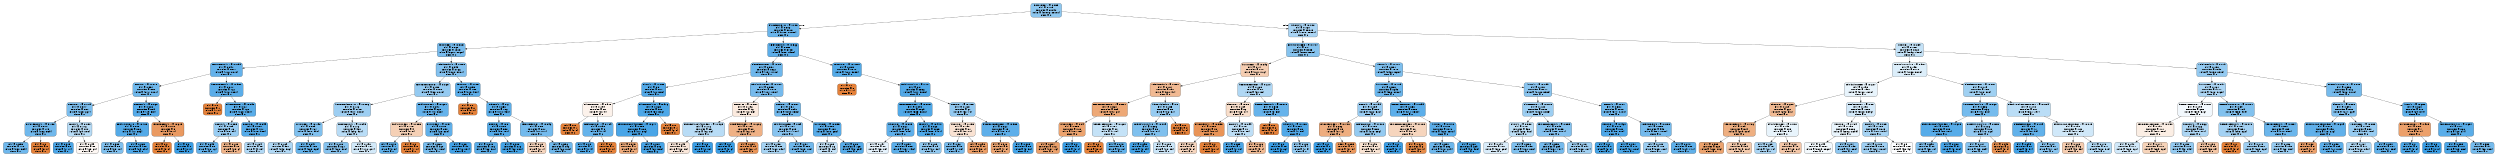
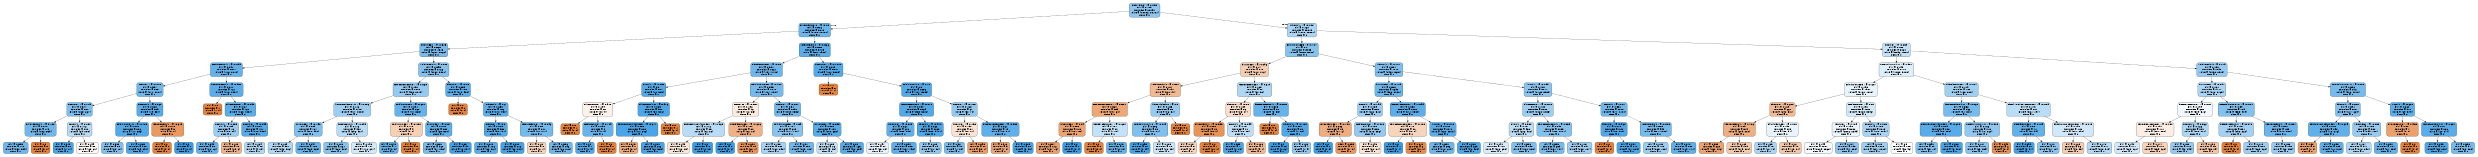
node "gini = 0.492 samples = 717 value = [476, 617] class = 1": label "gini = 0.492 samples = 717 value = [476, 617] class = 1" -> "latino = 0.492 samples = 717 value = [476, 617] class = 1"
node "gini = 0.121 samples = 206 value = [21, 305] class = 6": label "gini = 0.121 samples = 206 value = [21, 305] class = 6" -> "gini = 0.121 samples = 206 value = [21, 305] class = 1"
node "gini = 0.0 samples = 2 value = [6, 0] class = 0": fillcolor #44a3e6 -> #e58139
node "gini = 0.0 samples = 5 value = [8, 0] class = 0": fillcolor #4ba6e7 -> #e58139
node "gini = 0.0 samples = 2 value = [0, 2] class = 1": removed
